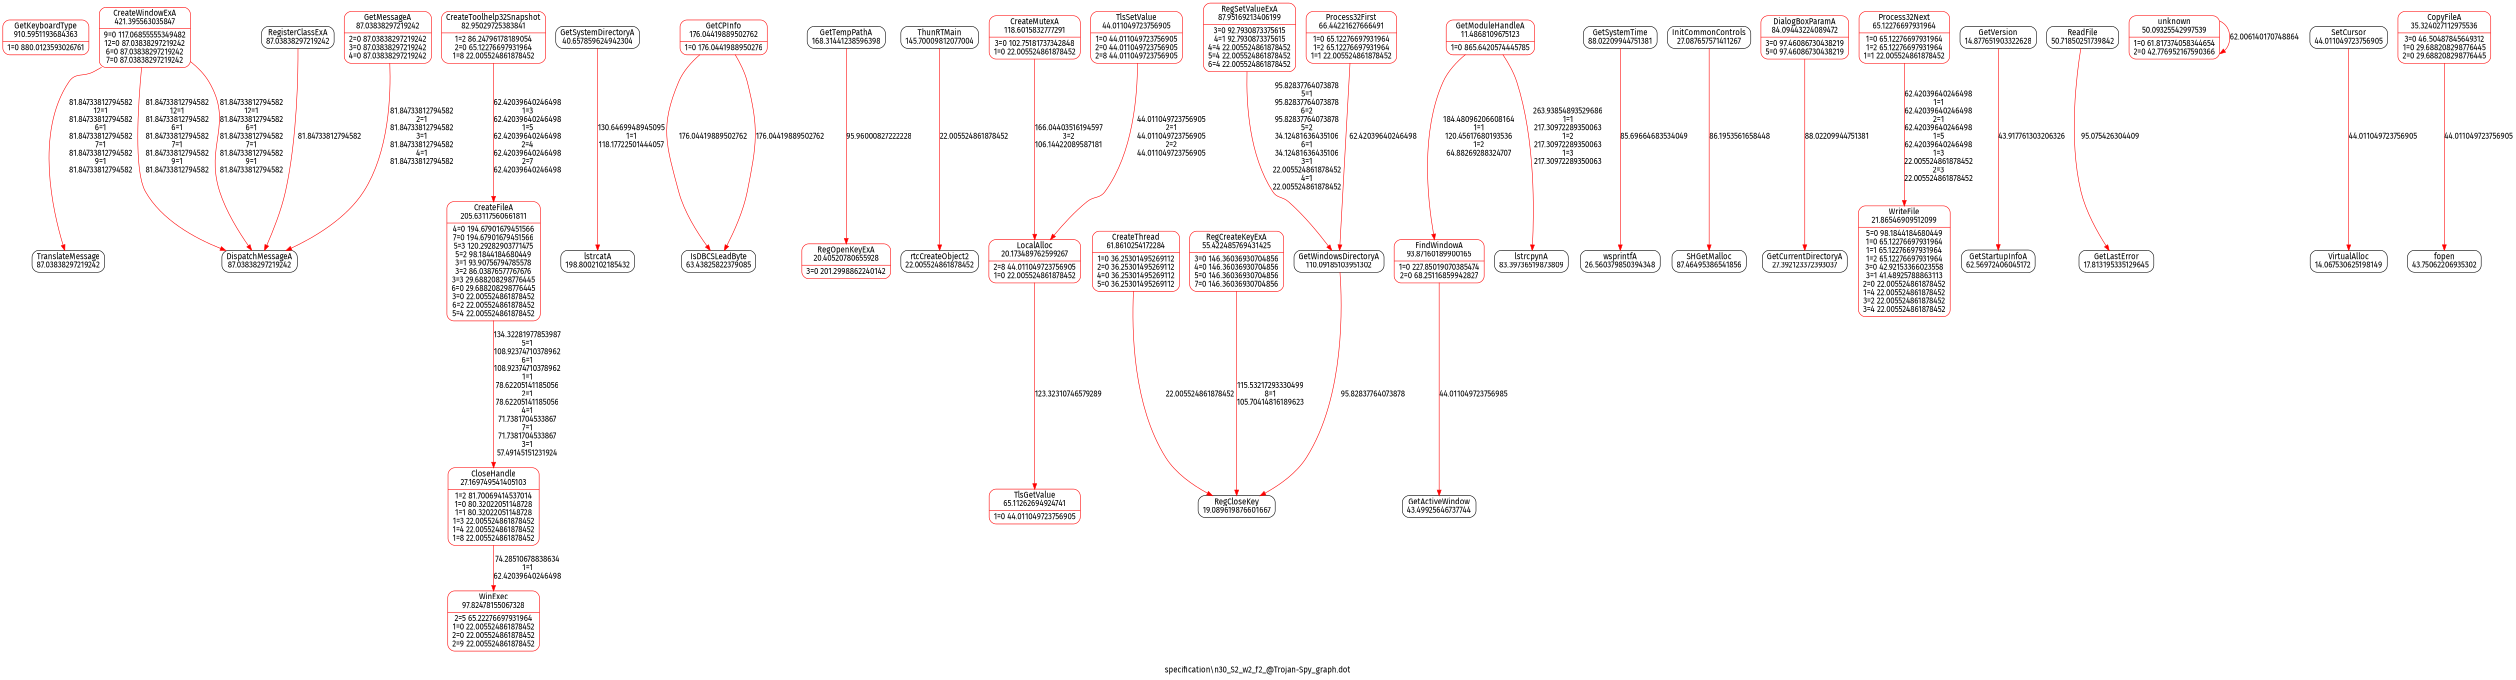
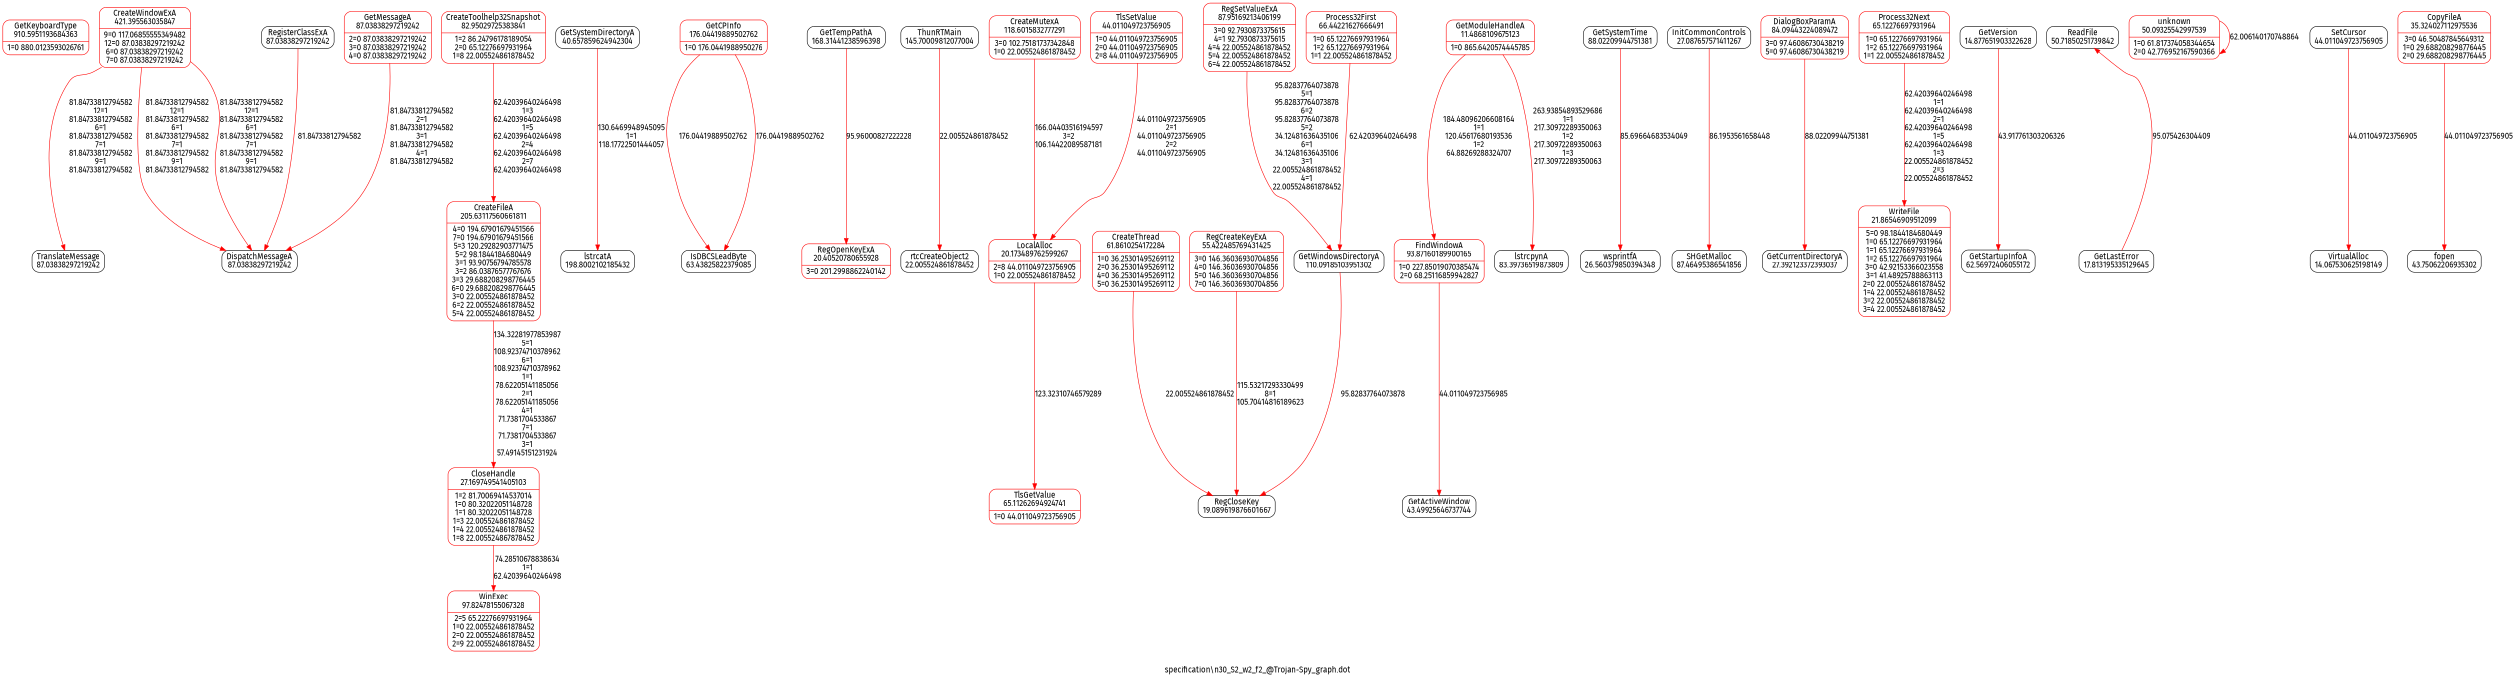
edge "ReadFile" -> "GetLastError": reversed
node "GetStartupInfoA": text "62.56972406045172" -> "62.56972406055172"
node "CloseHandle": text "1=8 22.005524861878452" -> "1=8 22.005524867878452"
